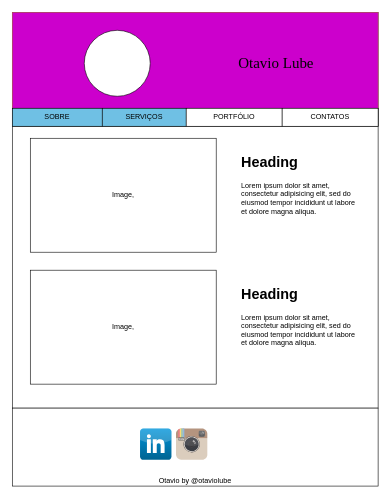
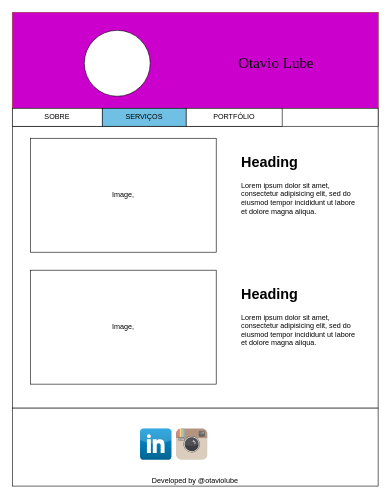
node "SOBRE": fillcolor #6fc0e4 -> #ffffff
node "CONTATOS": removed
node "Otavio by @otaviolube": label "Otavio by @otaviolube" -> "Developed by @otaviolube"
